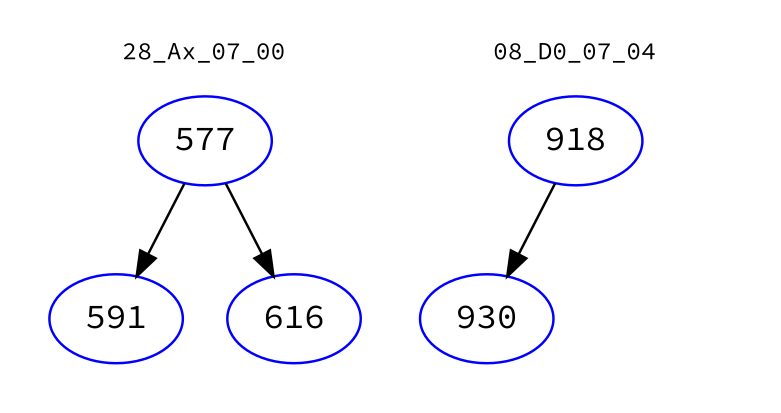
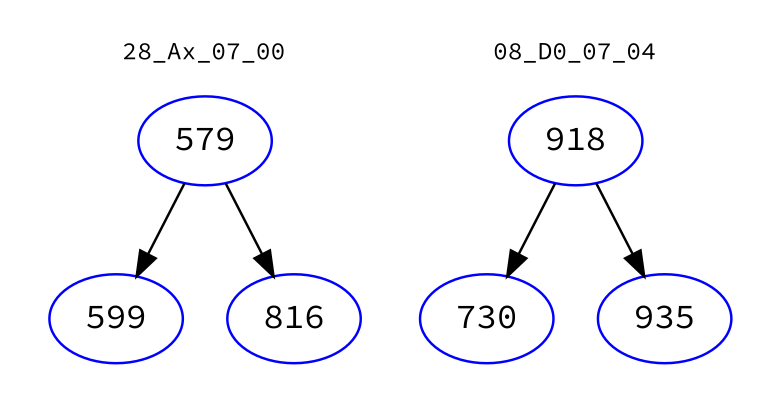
node "577": label "577" -> "579"
node "591": label "591" -> "599"
node "616": label "616" -> "816"
node "930": label "930" -> "730"
node "935": added
